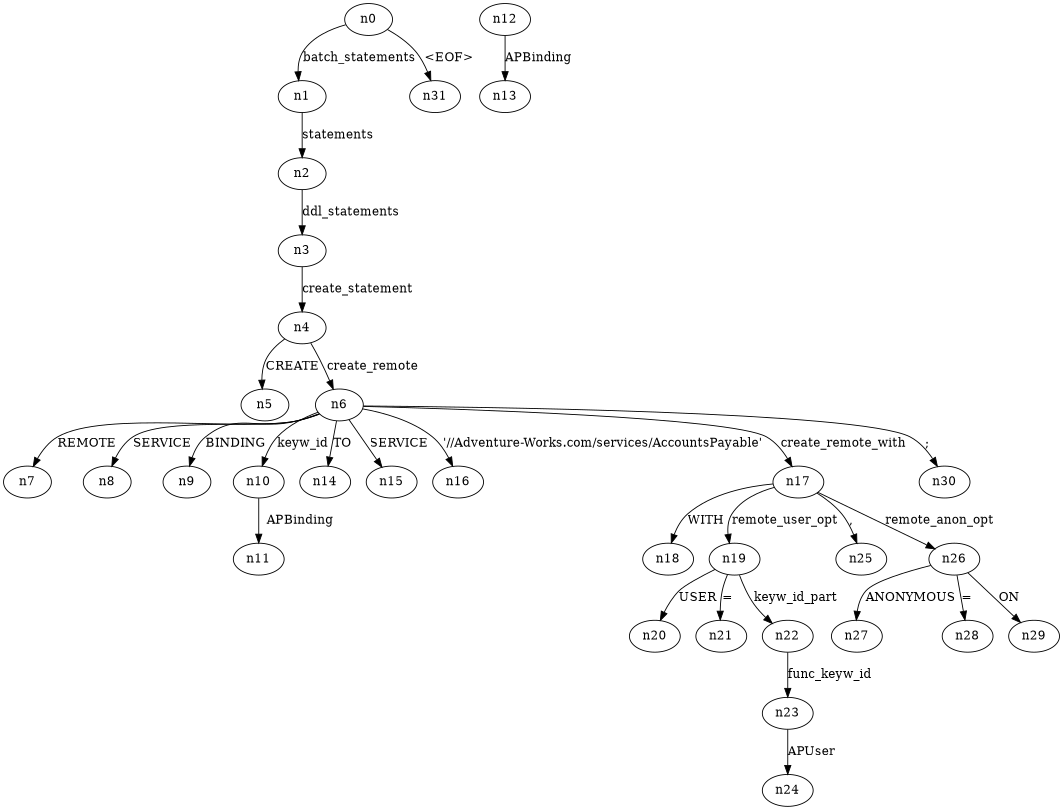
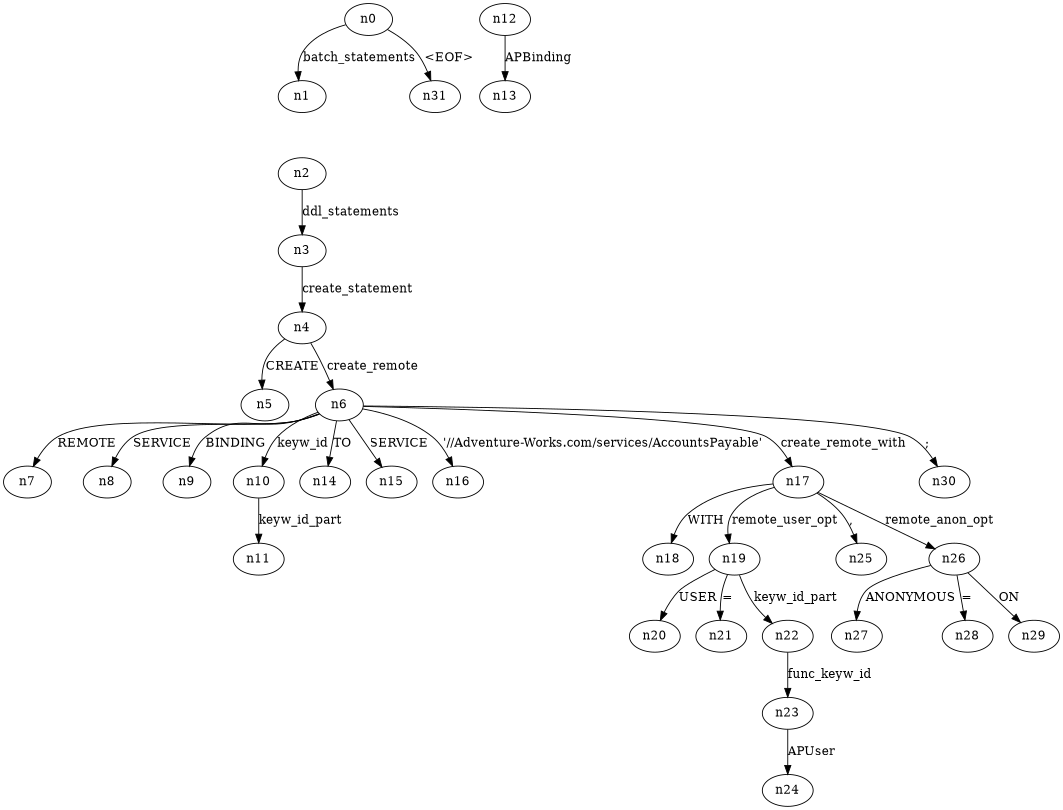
edge "n1" -> "n2": removed, label "statements"
edge "n10" -> "n11": label "APBinding" -> "keyw_id_part"
